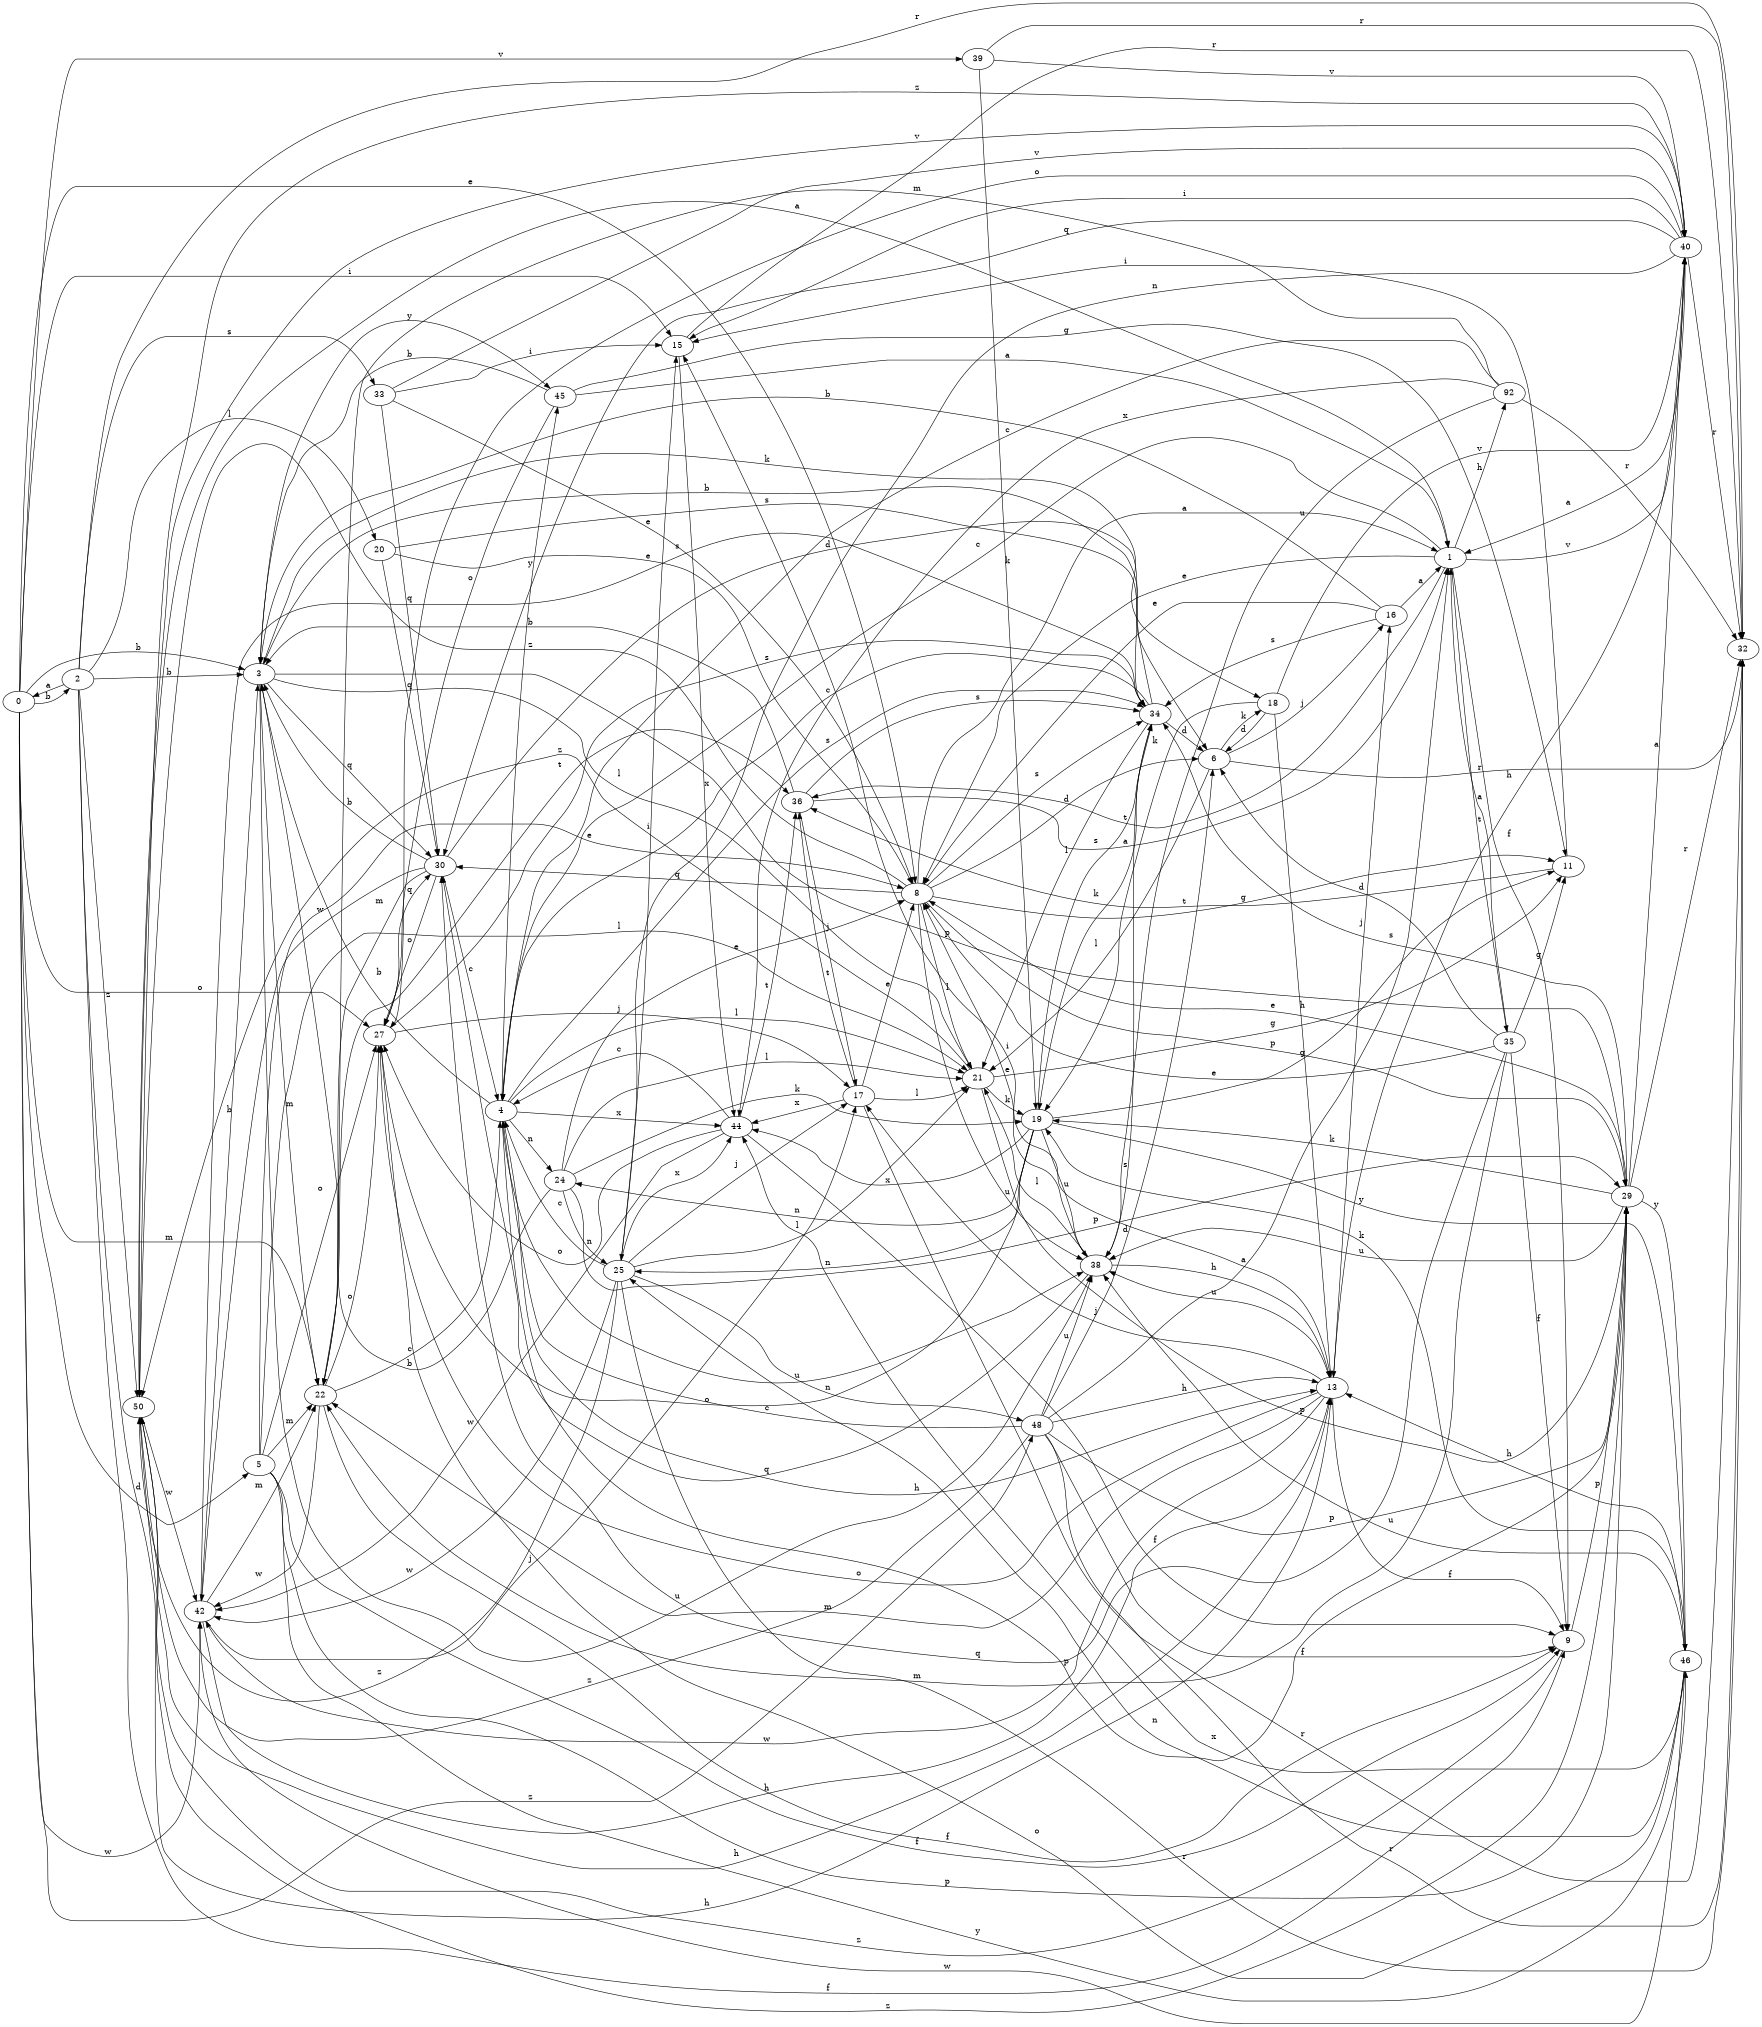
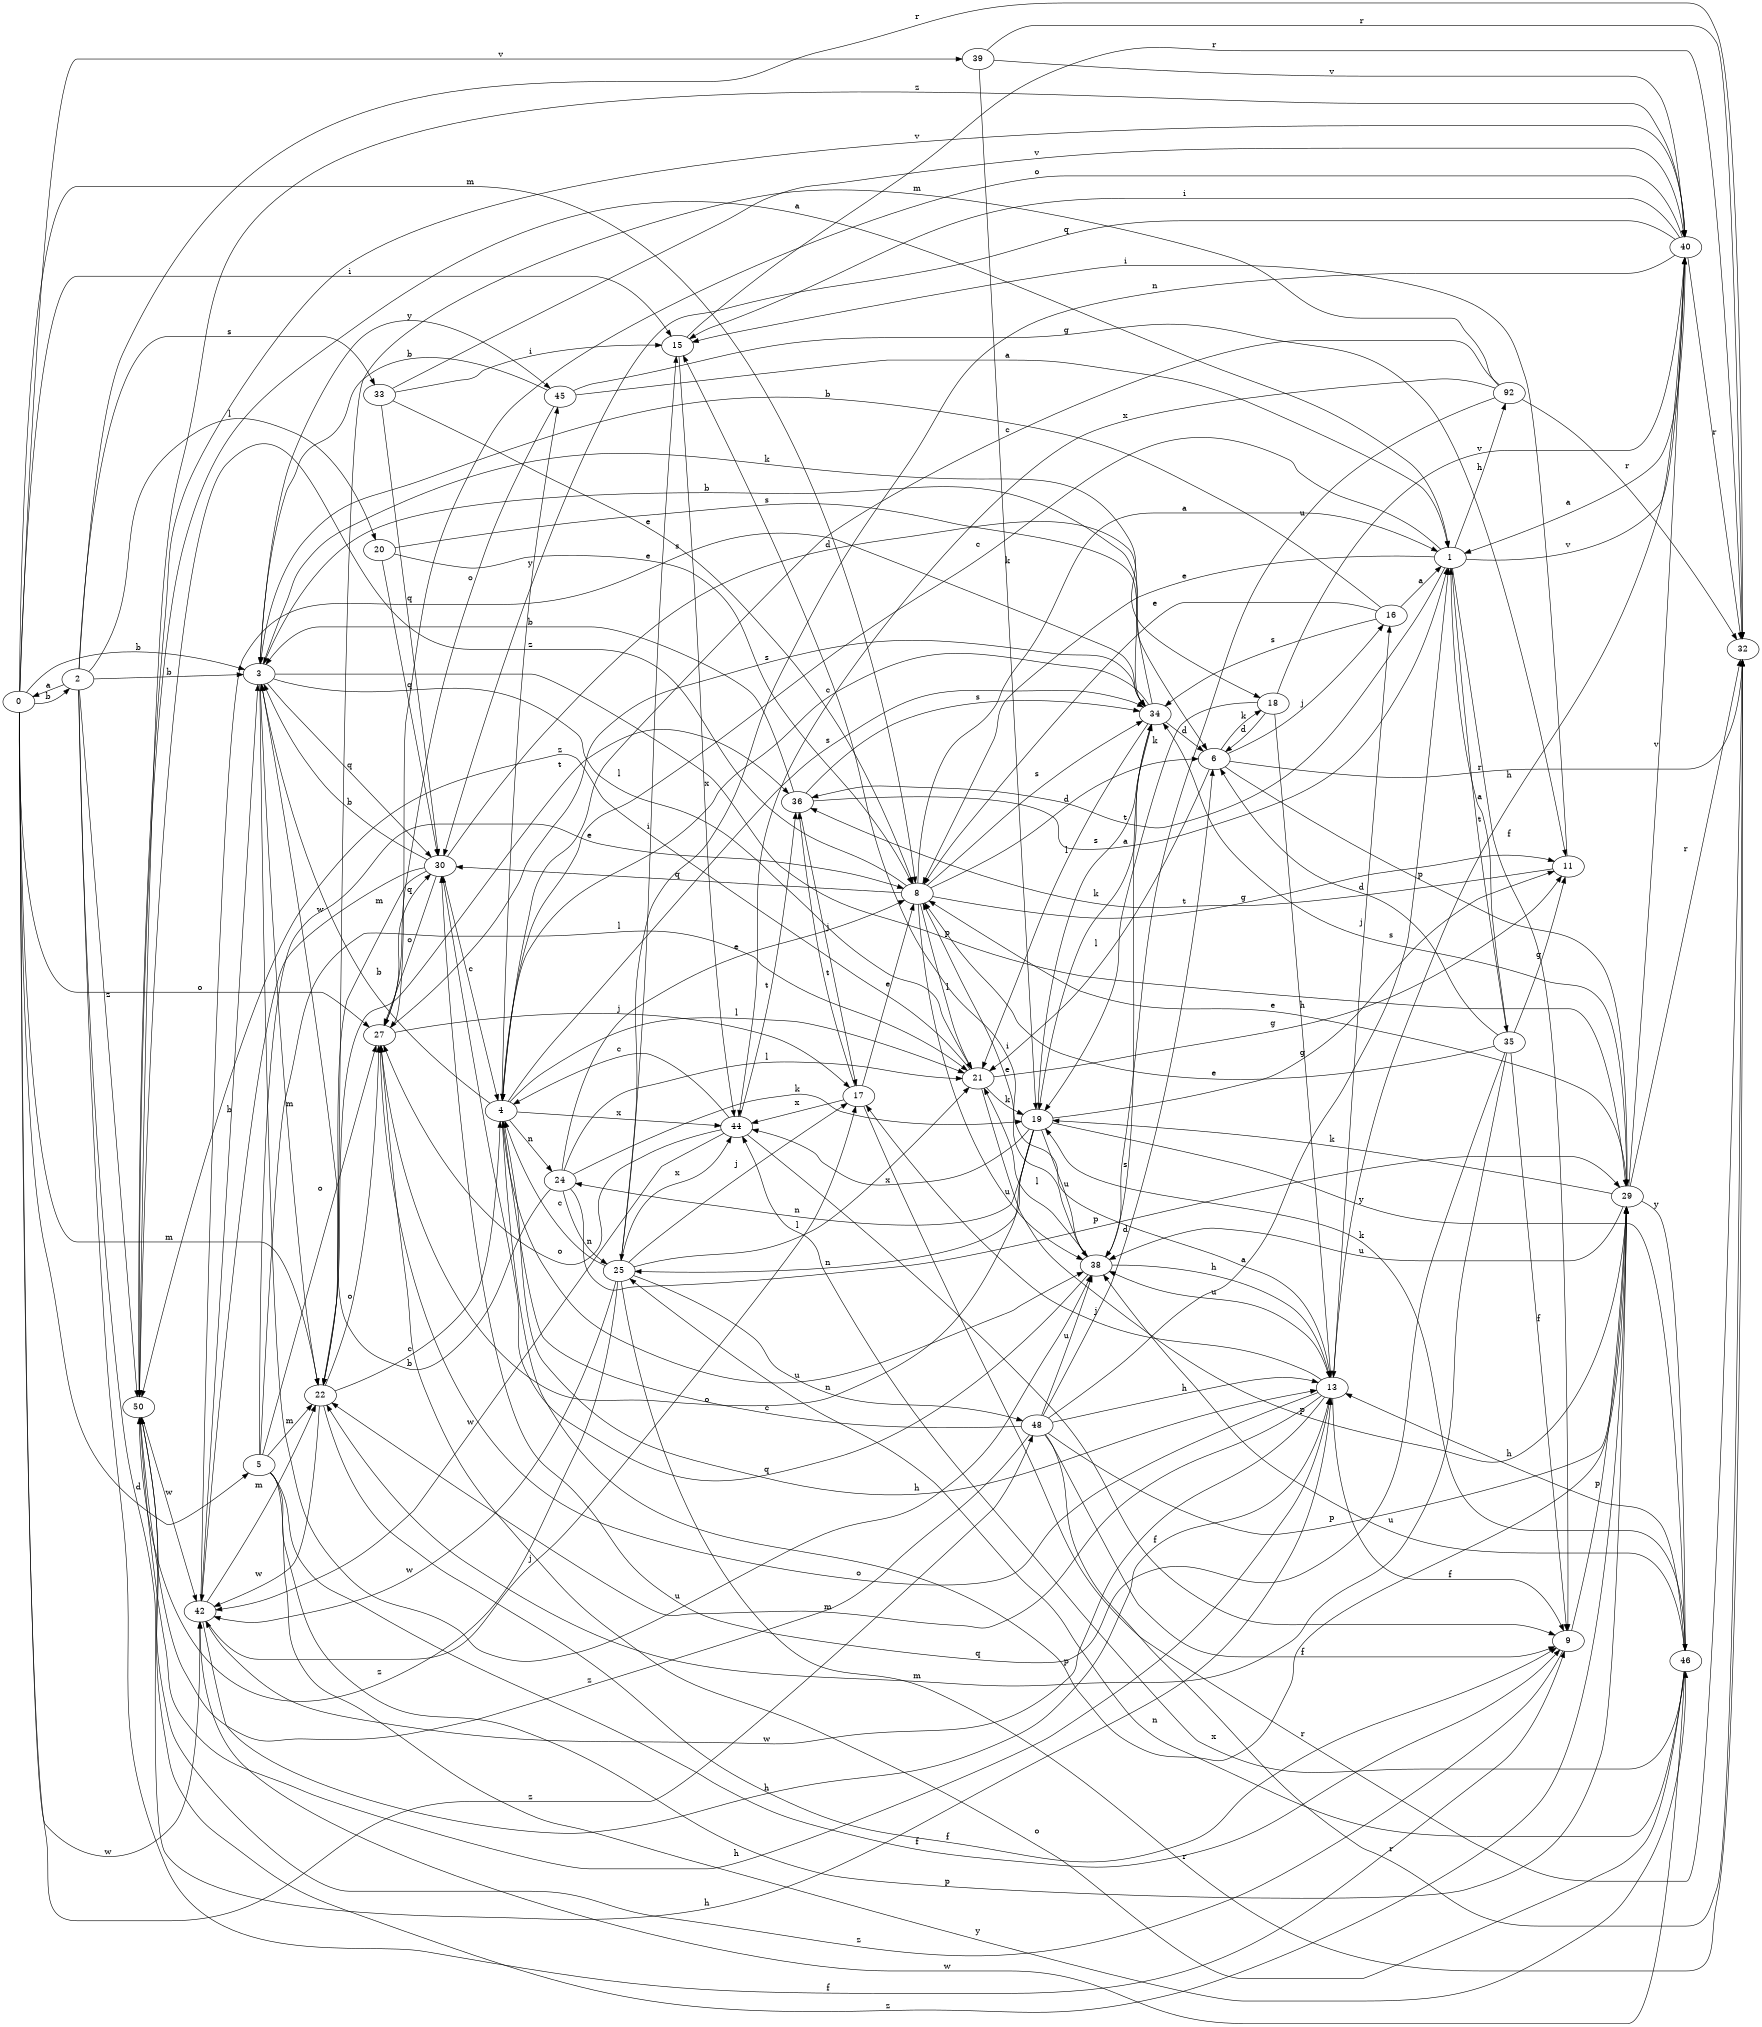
edge "0" -> "8": label "e" -> "m"
edge "29" -> "40": label "a" -> "v"
edge "8" -> "29": now "6" -> "29"
edge "17" -> "21": removed, label "l"
